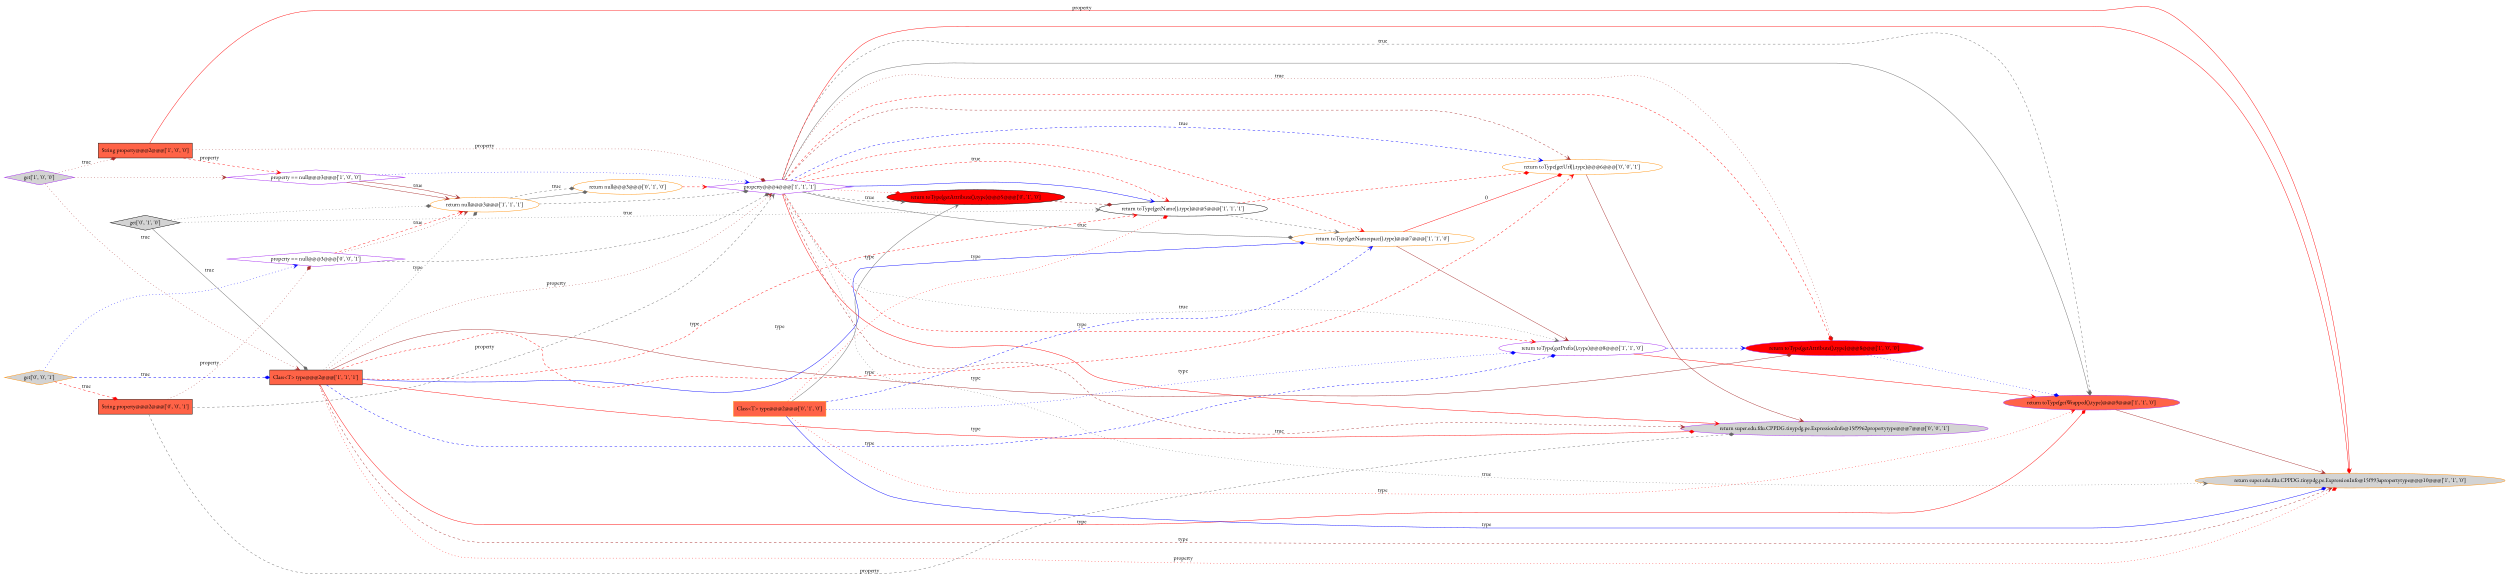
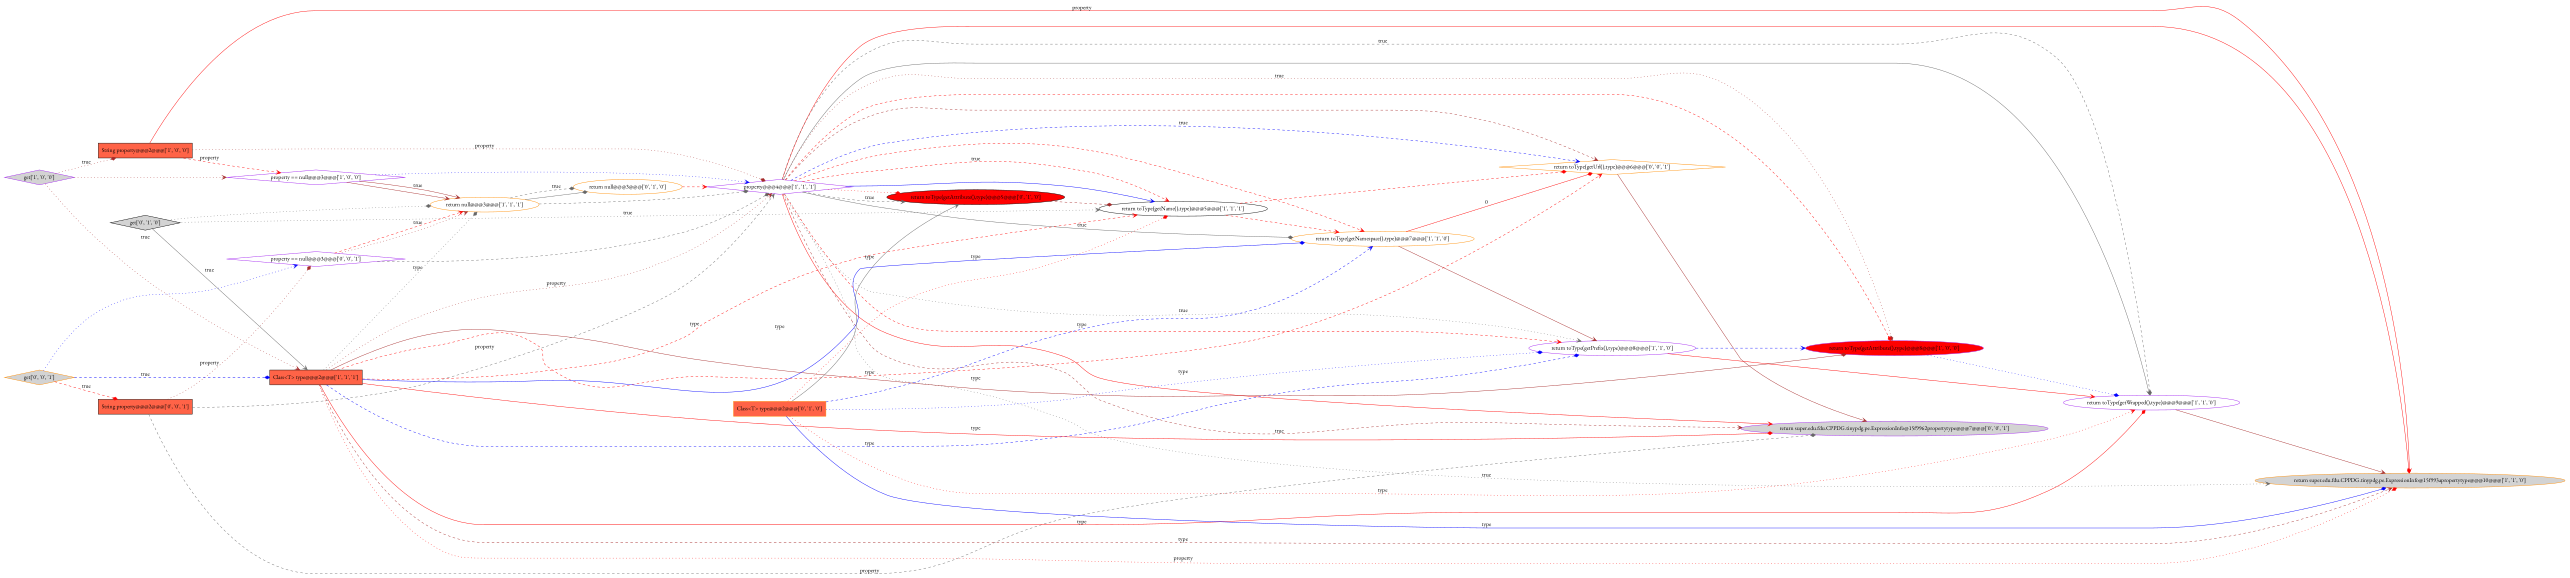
node "return toType(getUrl(),type)@@@6@@@['0', '0', '1']": shape ellipse -> diamond
edge "return toType(getName(),type)@@@5@@@['1', '1', '1']" -> "return toType(getNamespace(),type)@@@7@@@['1', '1', '0']": color gray40 -> red
edge "get['0', '1', '0']" -> "Class<T> type@@@2@@@['1', '1', '1']": arrowhead diamond -> vee
node "return toType(getWrapped(),type)@@@9@@@['1', '1', '0']": fillcolor tomato -> white
